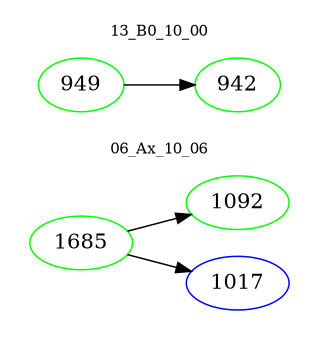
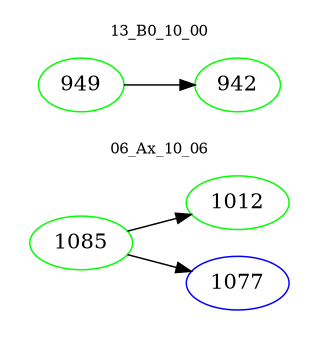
node "1092": label "1092" -> "1012"
node "1685": label "1685" -> "1085"
node "1017": label "1017" -> "1077"
